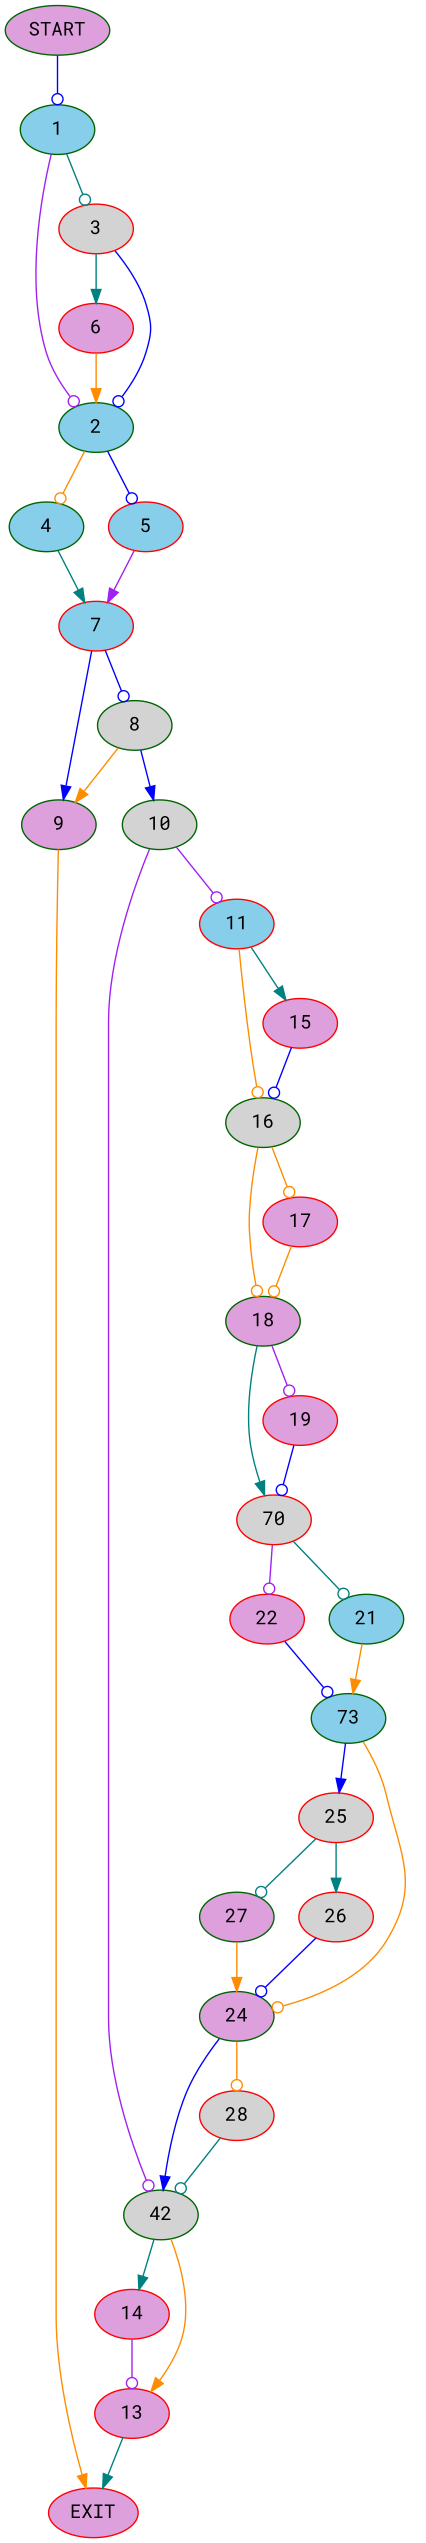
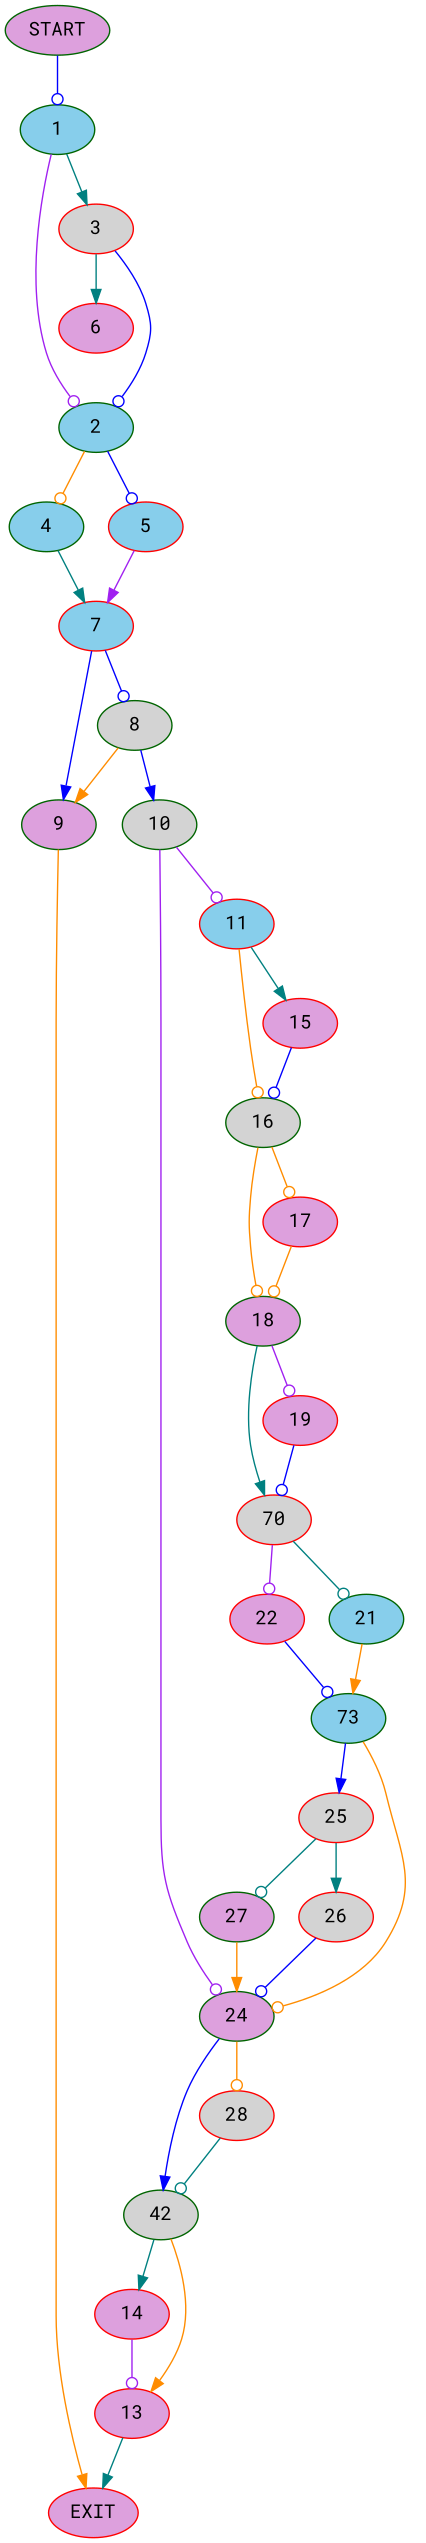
edge "1" -> "3": arrowhead odot -> normal
edge "6" -> "2": removed
edge "10" -> "42": now "10" -> "24"
